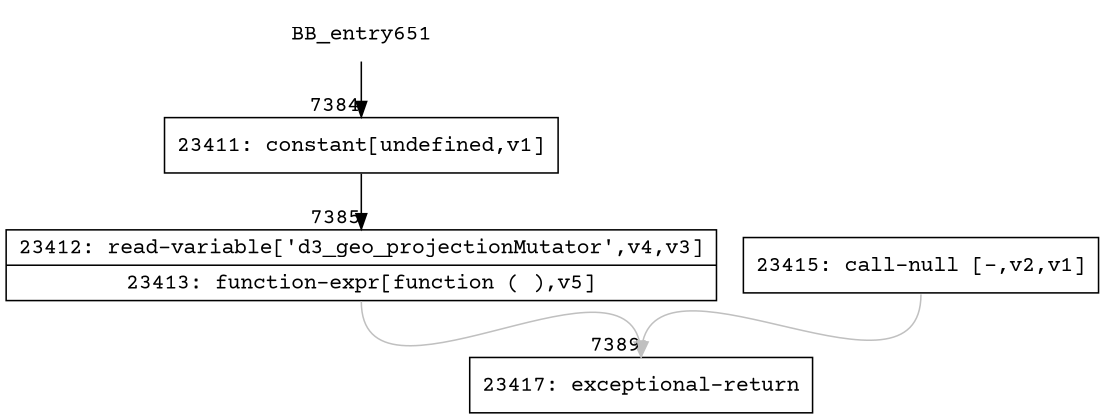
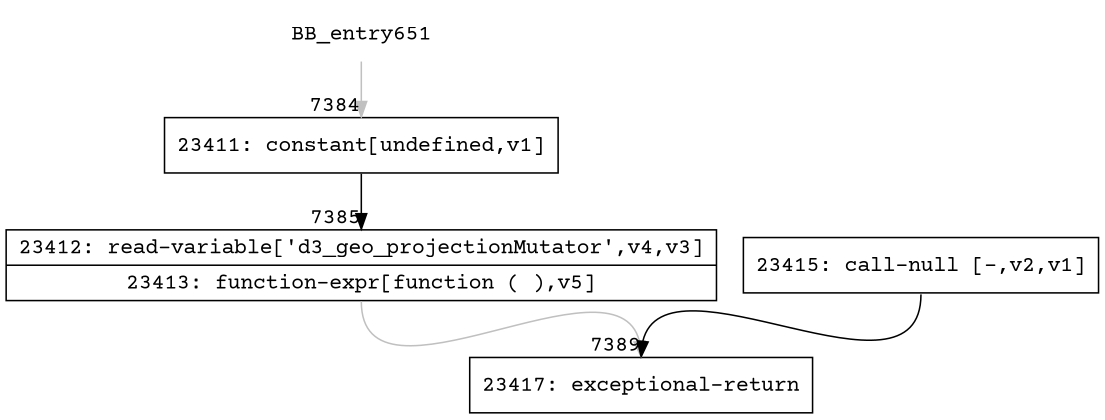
edge "BB_entry651" -> "23411: constant[undefined,v1]": color black -> gray
edge "23415: call-null [-,v2,v1]" -> "23417: exceptional-return": color gray -> black
